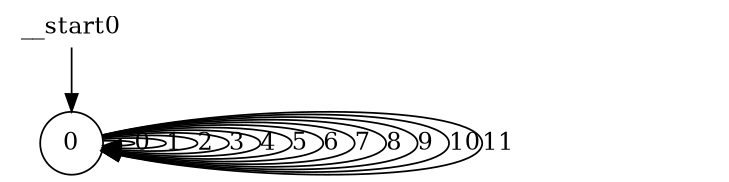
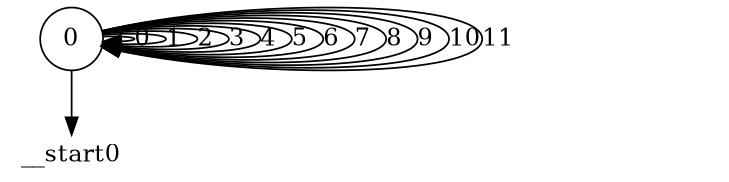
edge "__start0" -> "0": reversed
